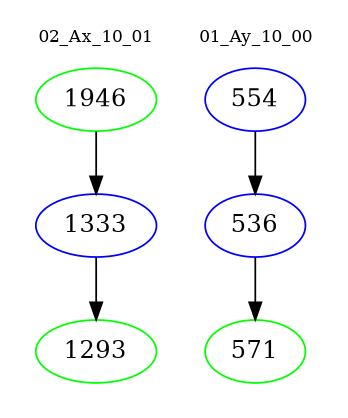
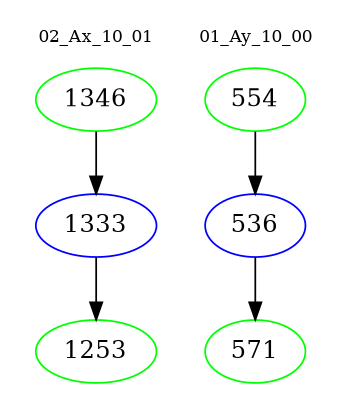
node "1946": label "1946" -> "1346"
node "554": color blue -> green
node "1293": label "1293" -> "1253"
